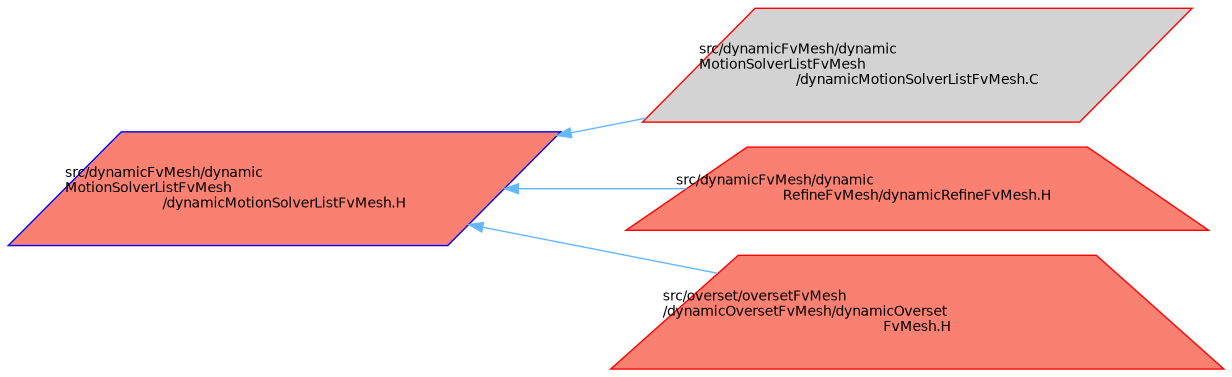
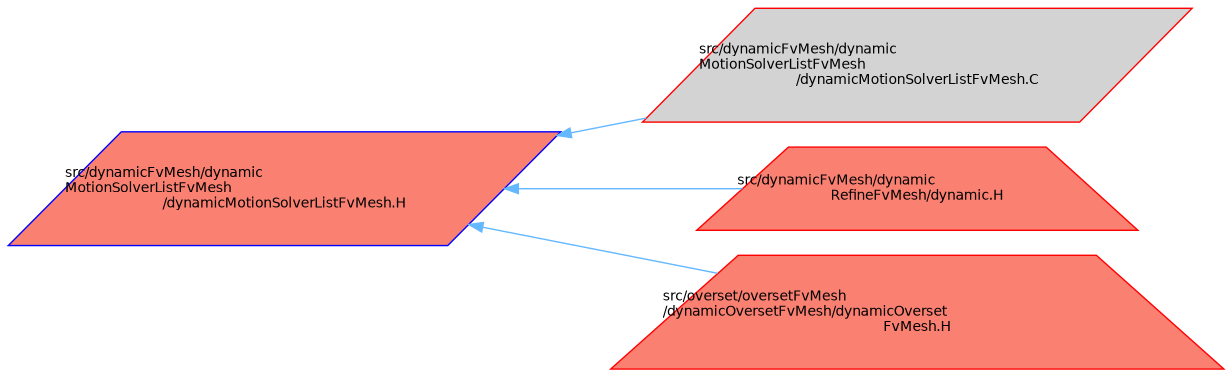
node "src/dynamicFvMesh/dynamic RefineFvMesh/dynamicRefineFvMesh.H": label "src/dynamicFvMesh/dynamic RefineFvMesh/dynamicRefineFvMesh.H" -> "src/dynamicFvMesh/dynamic RefineFvMesh/dynamic.H"
